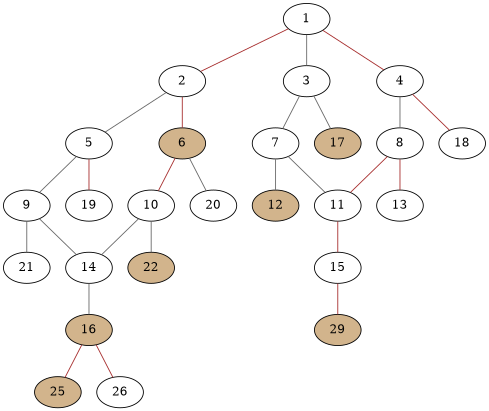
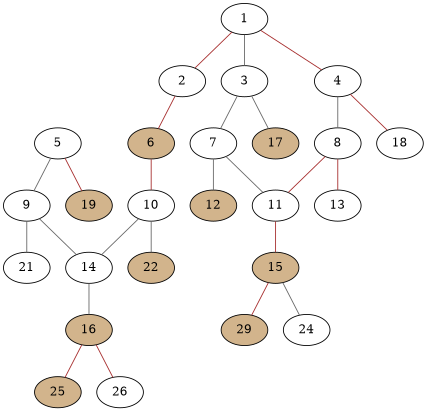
edge "2" -- "5": removed
node "19": fillcolor white -> tan
node "20": removed
node "15": fillcolor white -> tan
node "24": added
